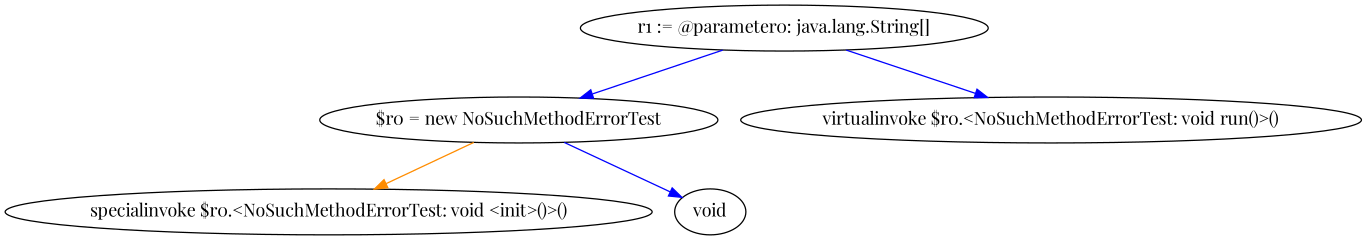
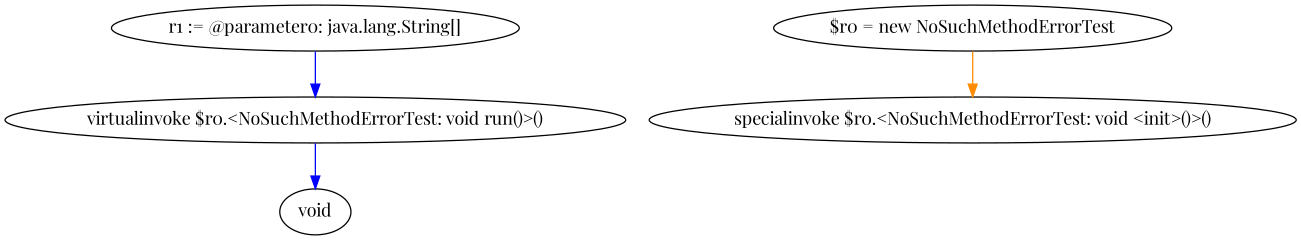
edge "r1 := @parameter0: java.lang.String[]" -> "$r0 = new NoSuchMethodErrorTest": removed
edge "$r0 = new NoSuchMethodErrorTest" -> "void": now "virtualinvoke $r0.<NoSuchMethodErrorTest: void run()>()" -> "void"
